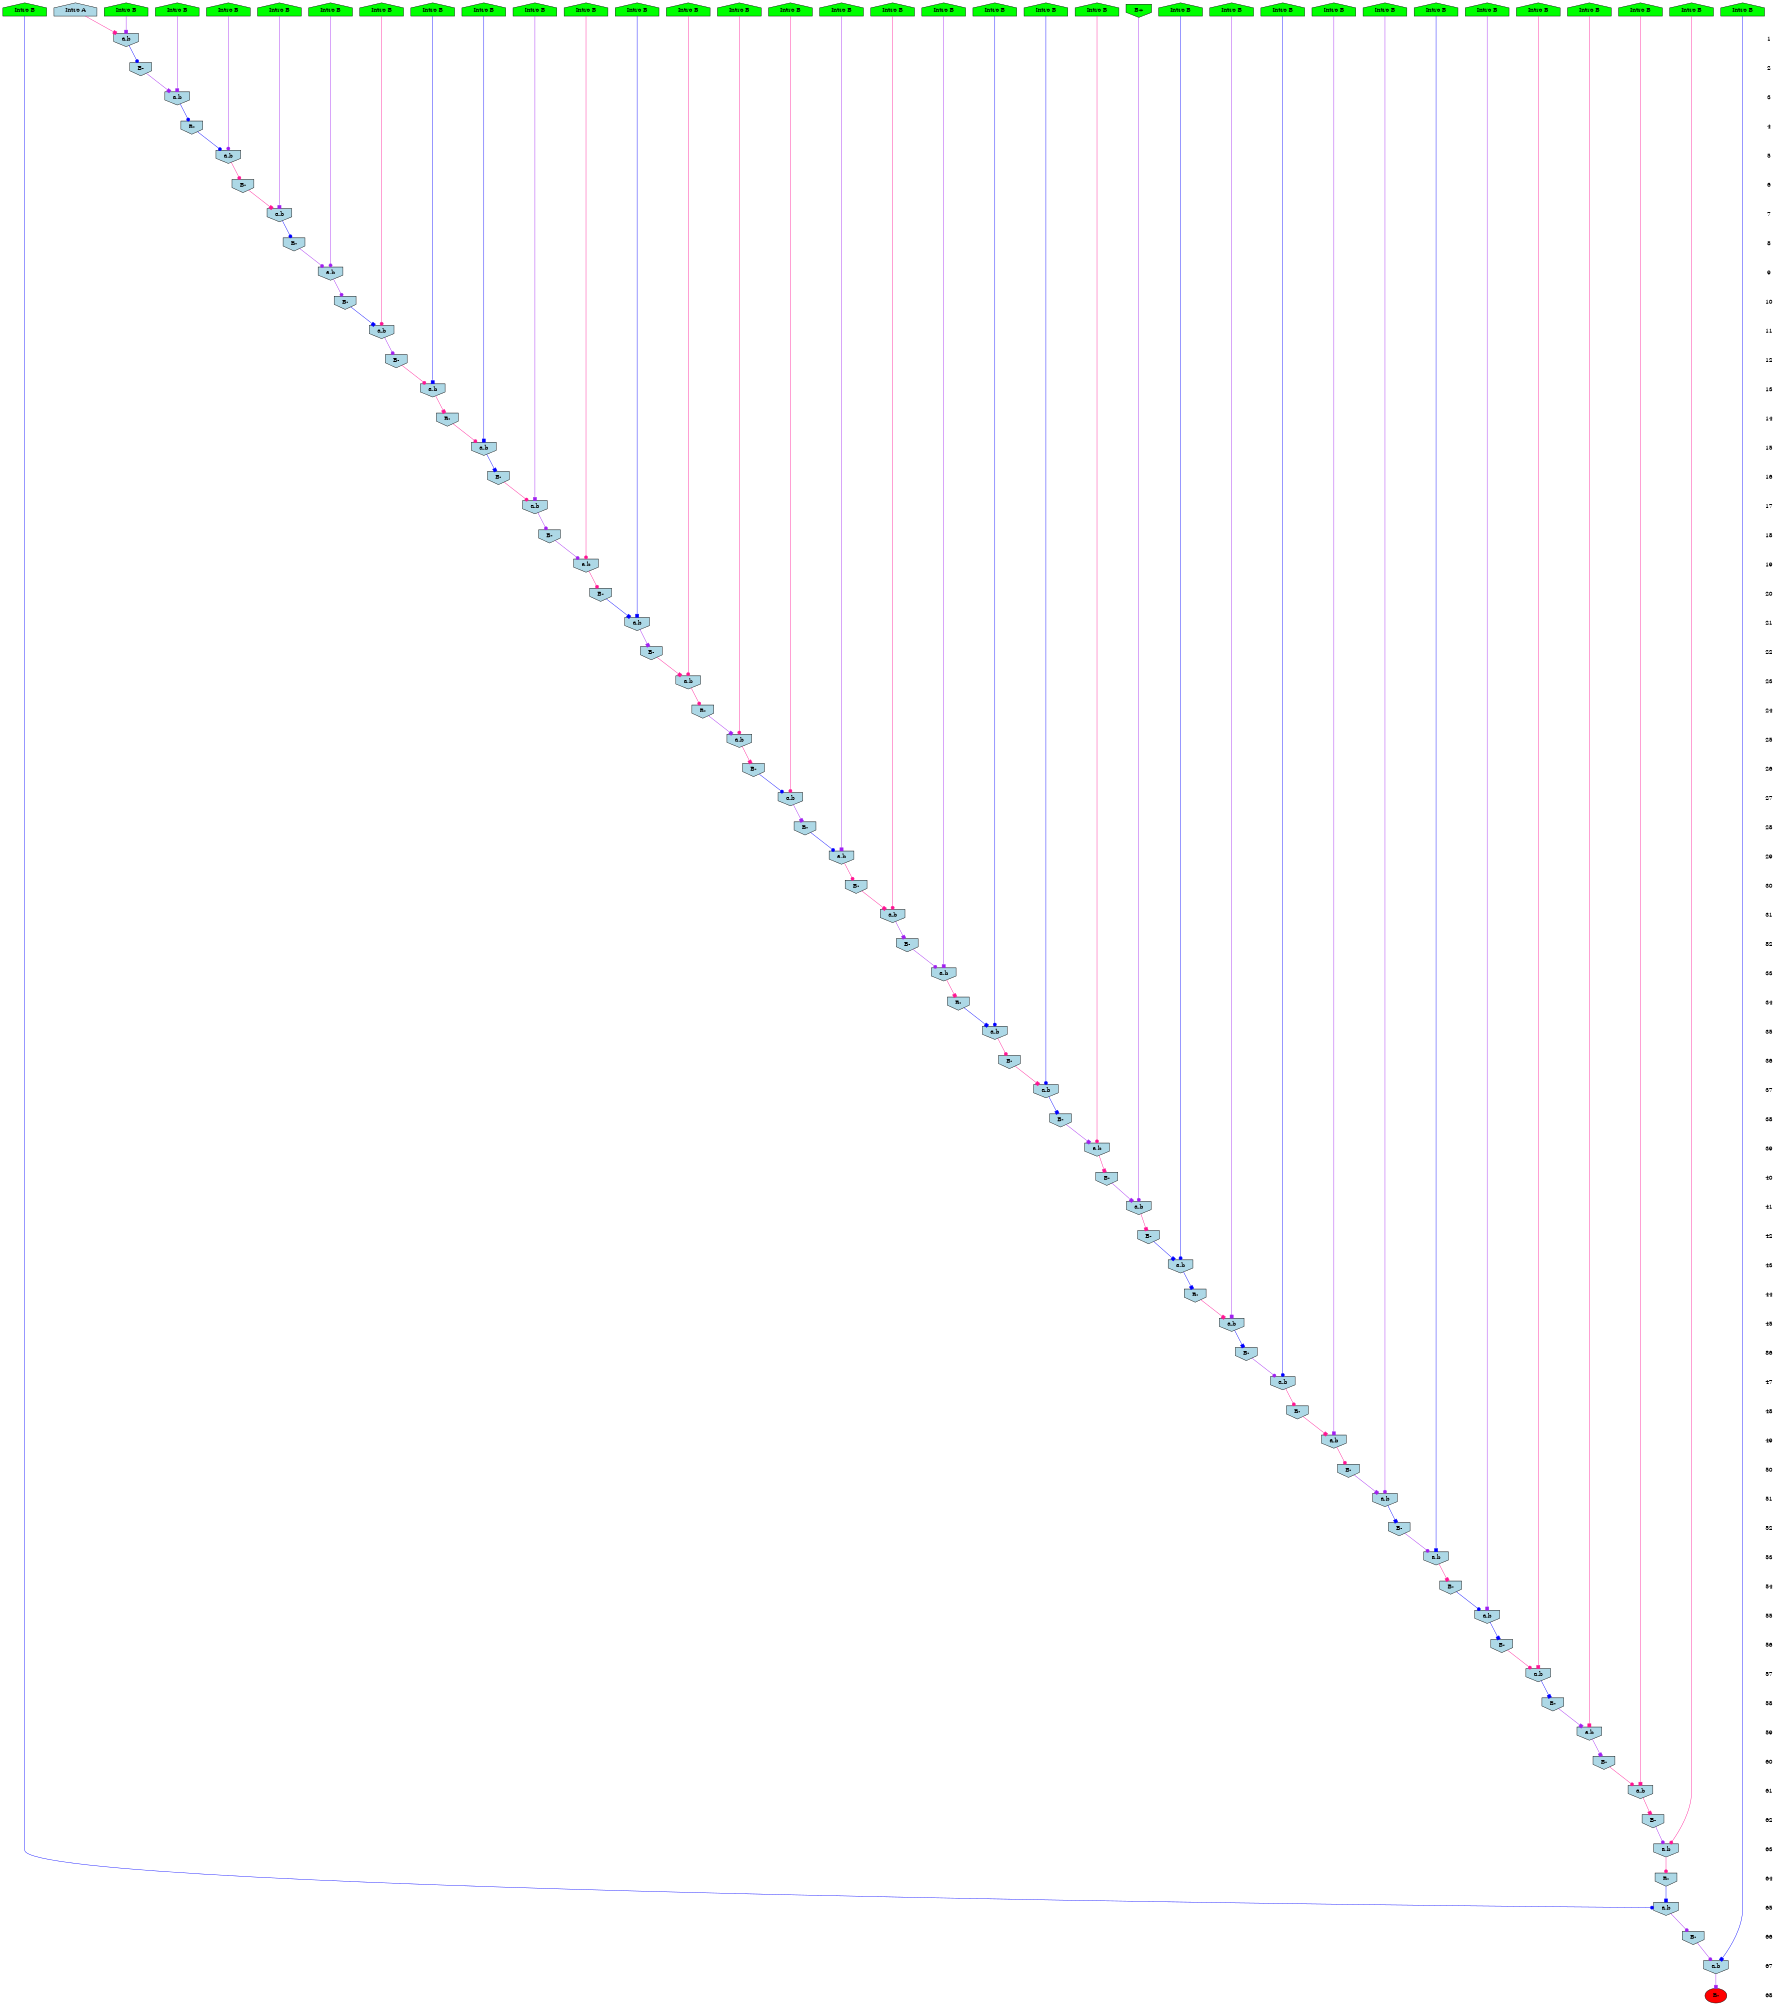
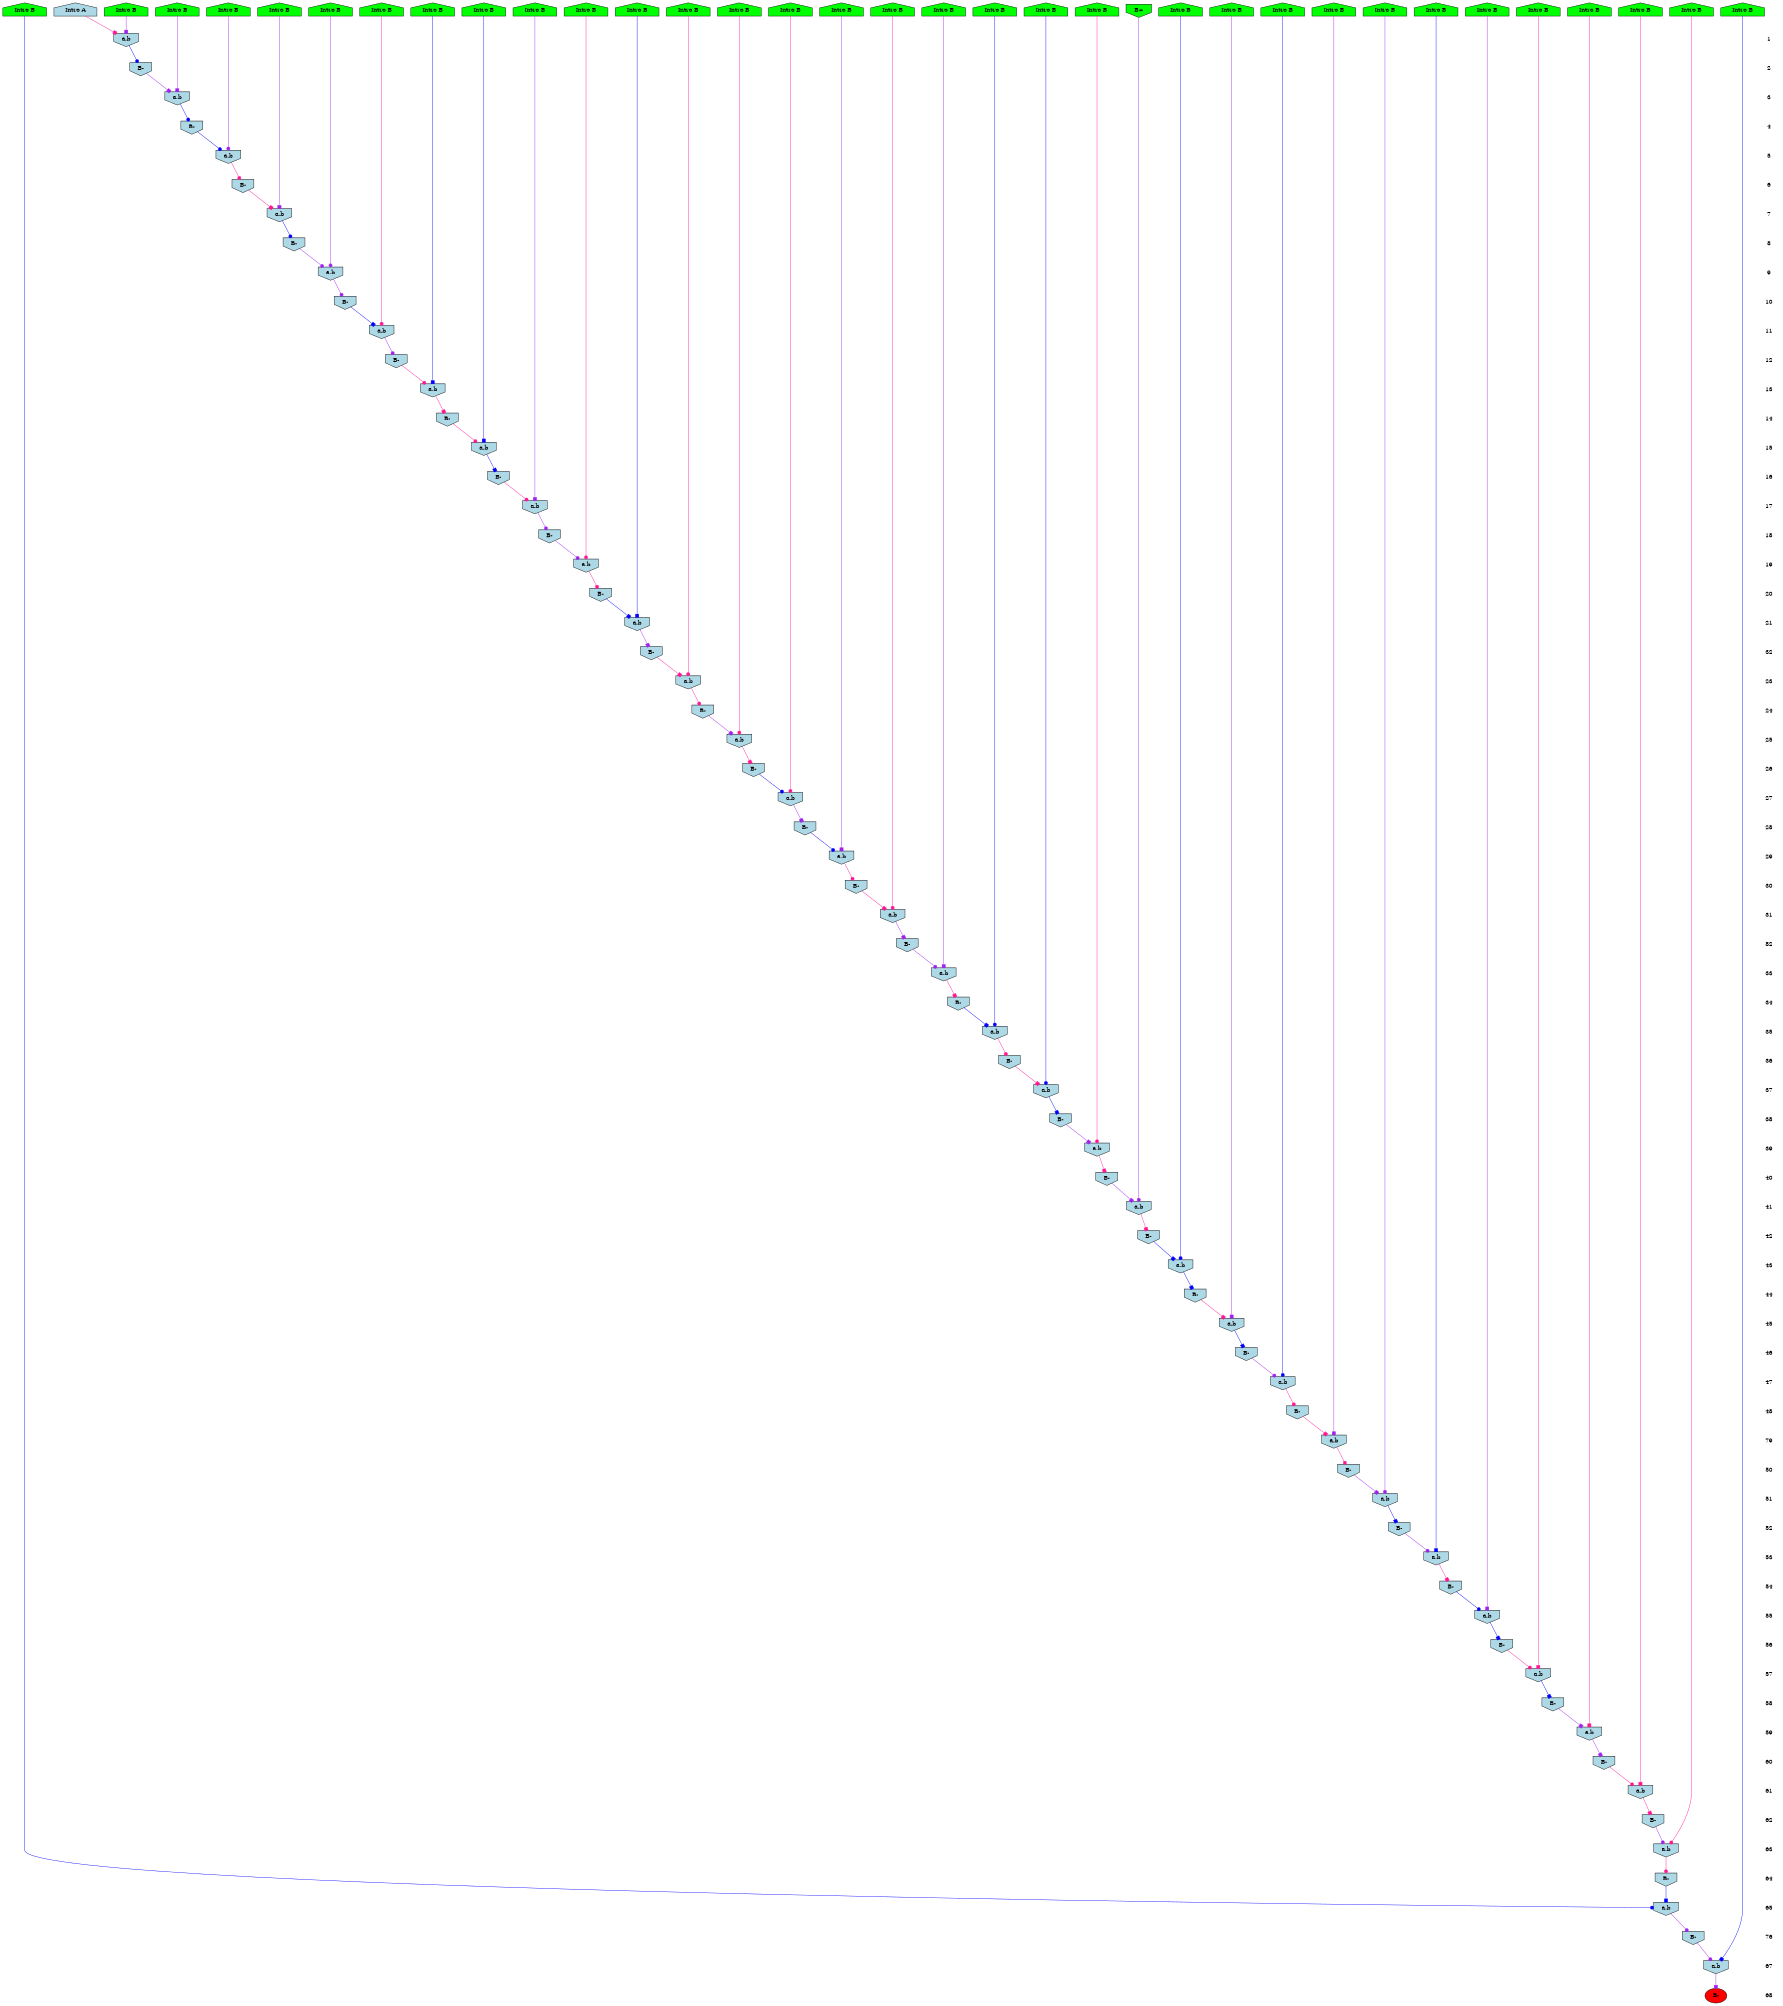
node "22": label "22" -> "32"
node "86": label "86" -> "46"
node "49": label "49" -> "79"
node "66": label "66" -> "76"
